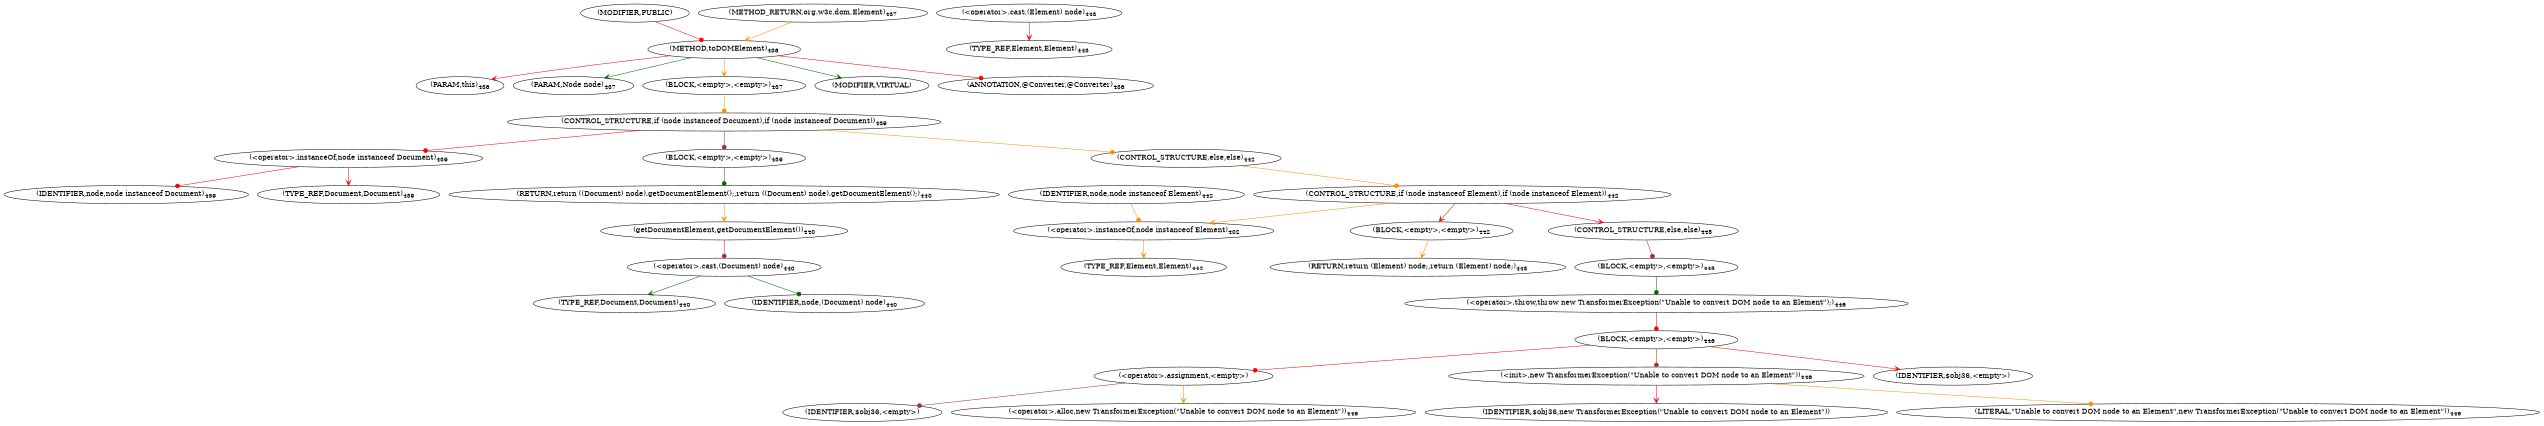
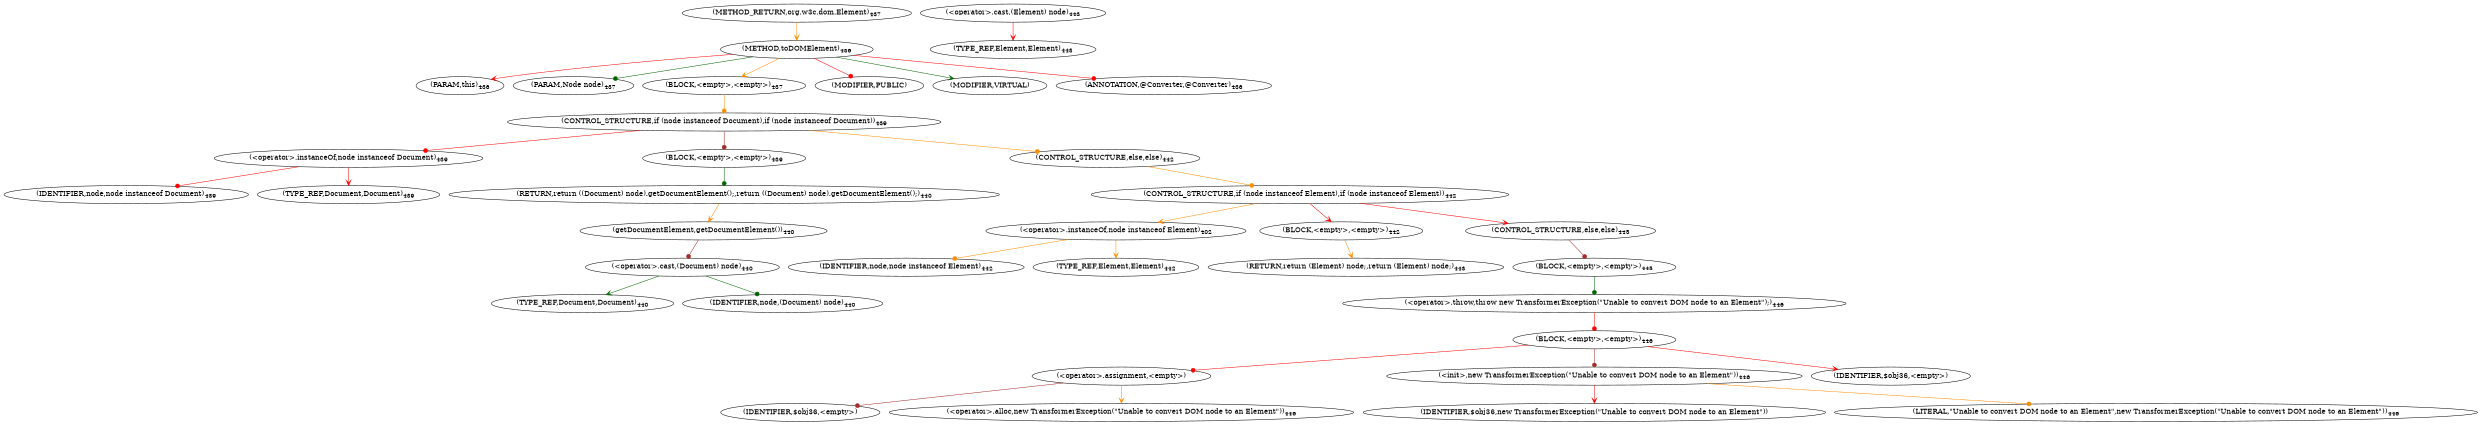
edge "(MODIFIER,PUBLIC)" -> "(METHOD,toDOMElement)": reversed
edge "(METHOD,toDOMElement)" -> "(PARAM,Node node)": arrowhead vee -> dot
edge "(IDENTIFIER,node,node instanceof Element)" -> "(<operator>.instanceOf,node instanceof Element)": reversed
